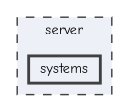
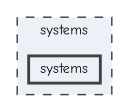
cluster "server": label "server" -> "systems"
